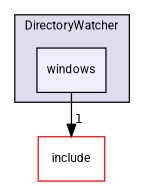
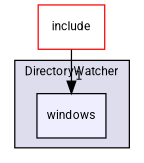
edge "windows" -> "include": reversed
